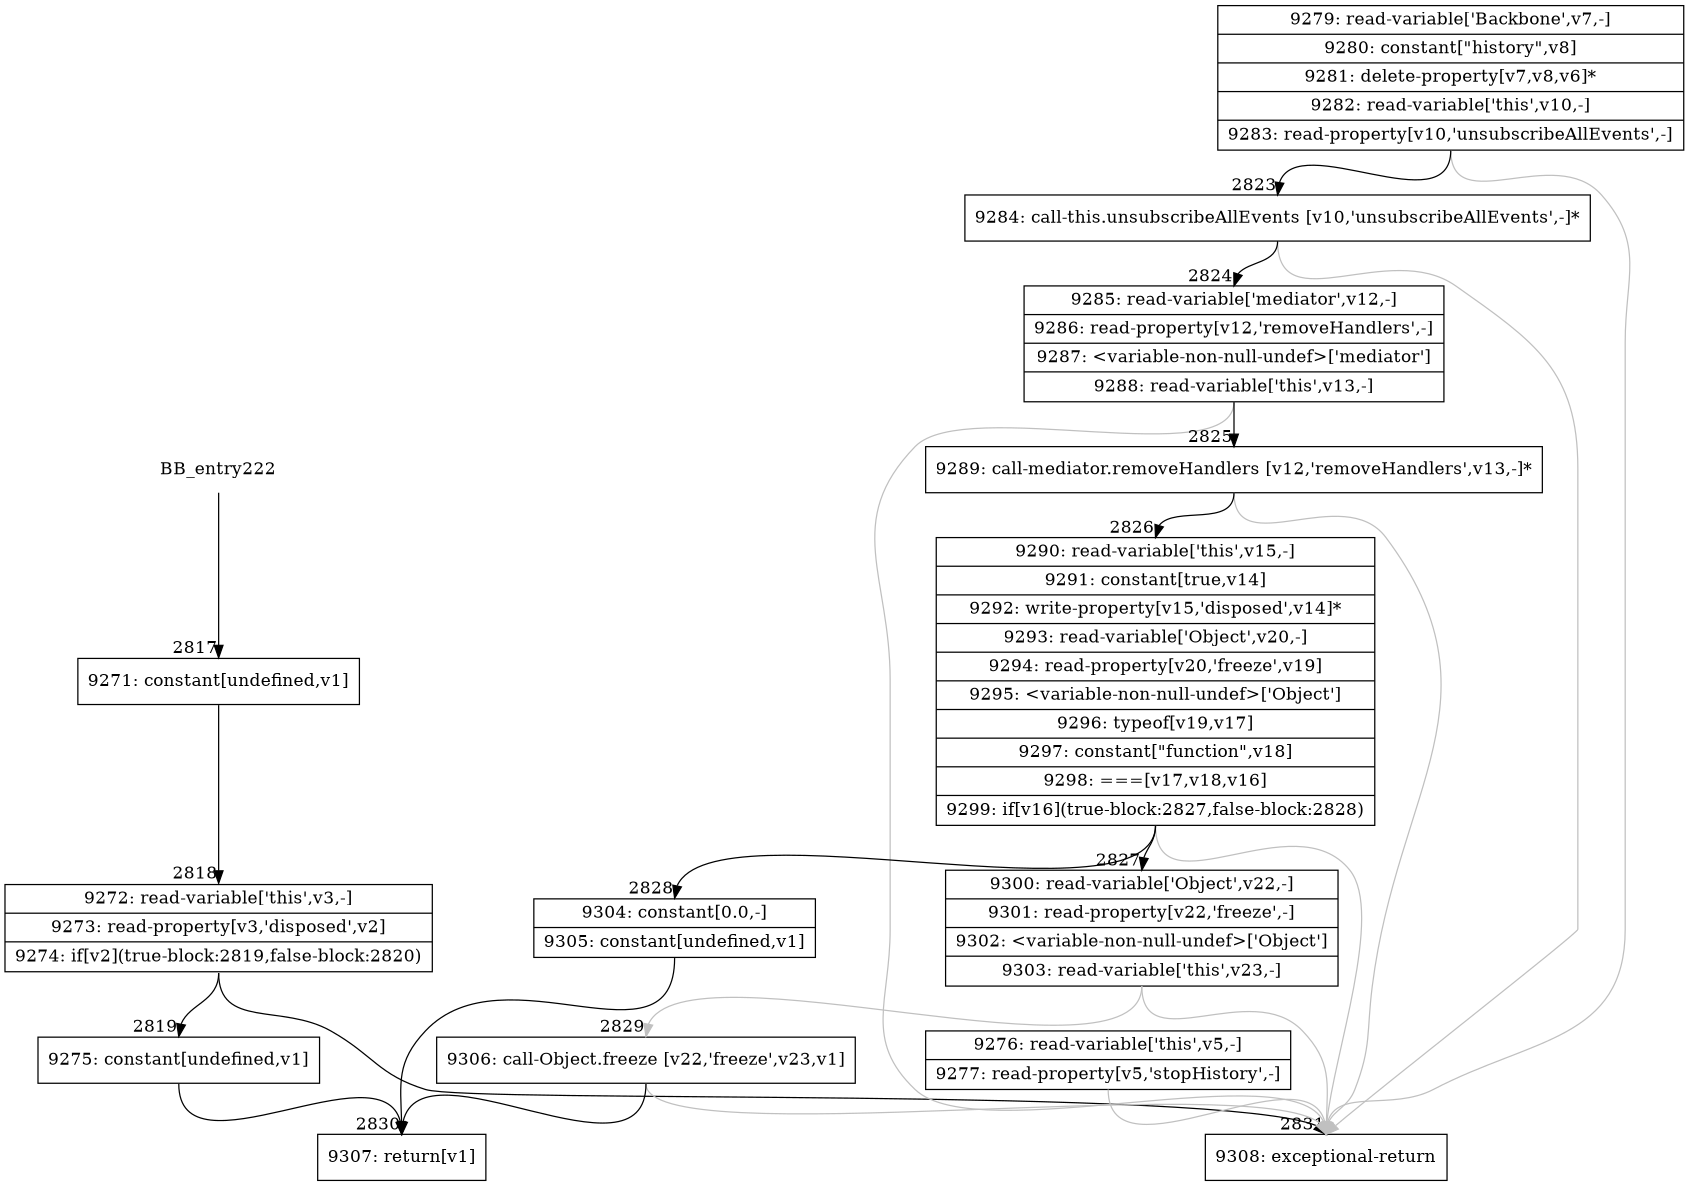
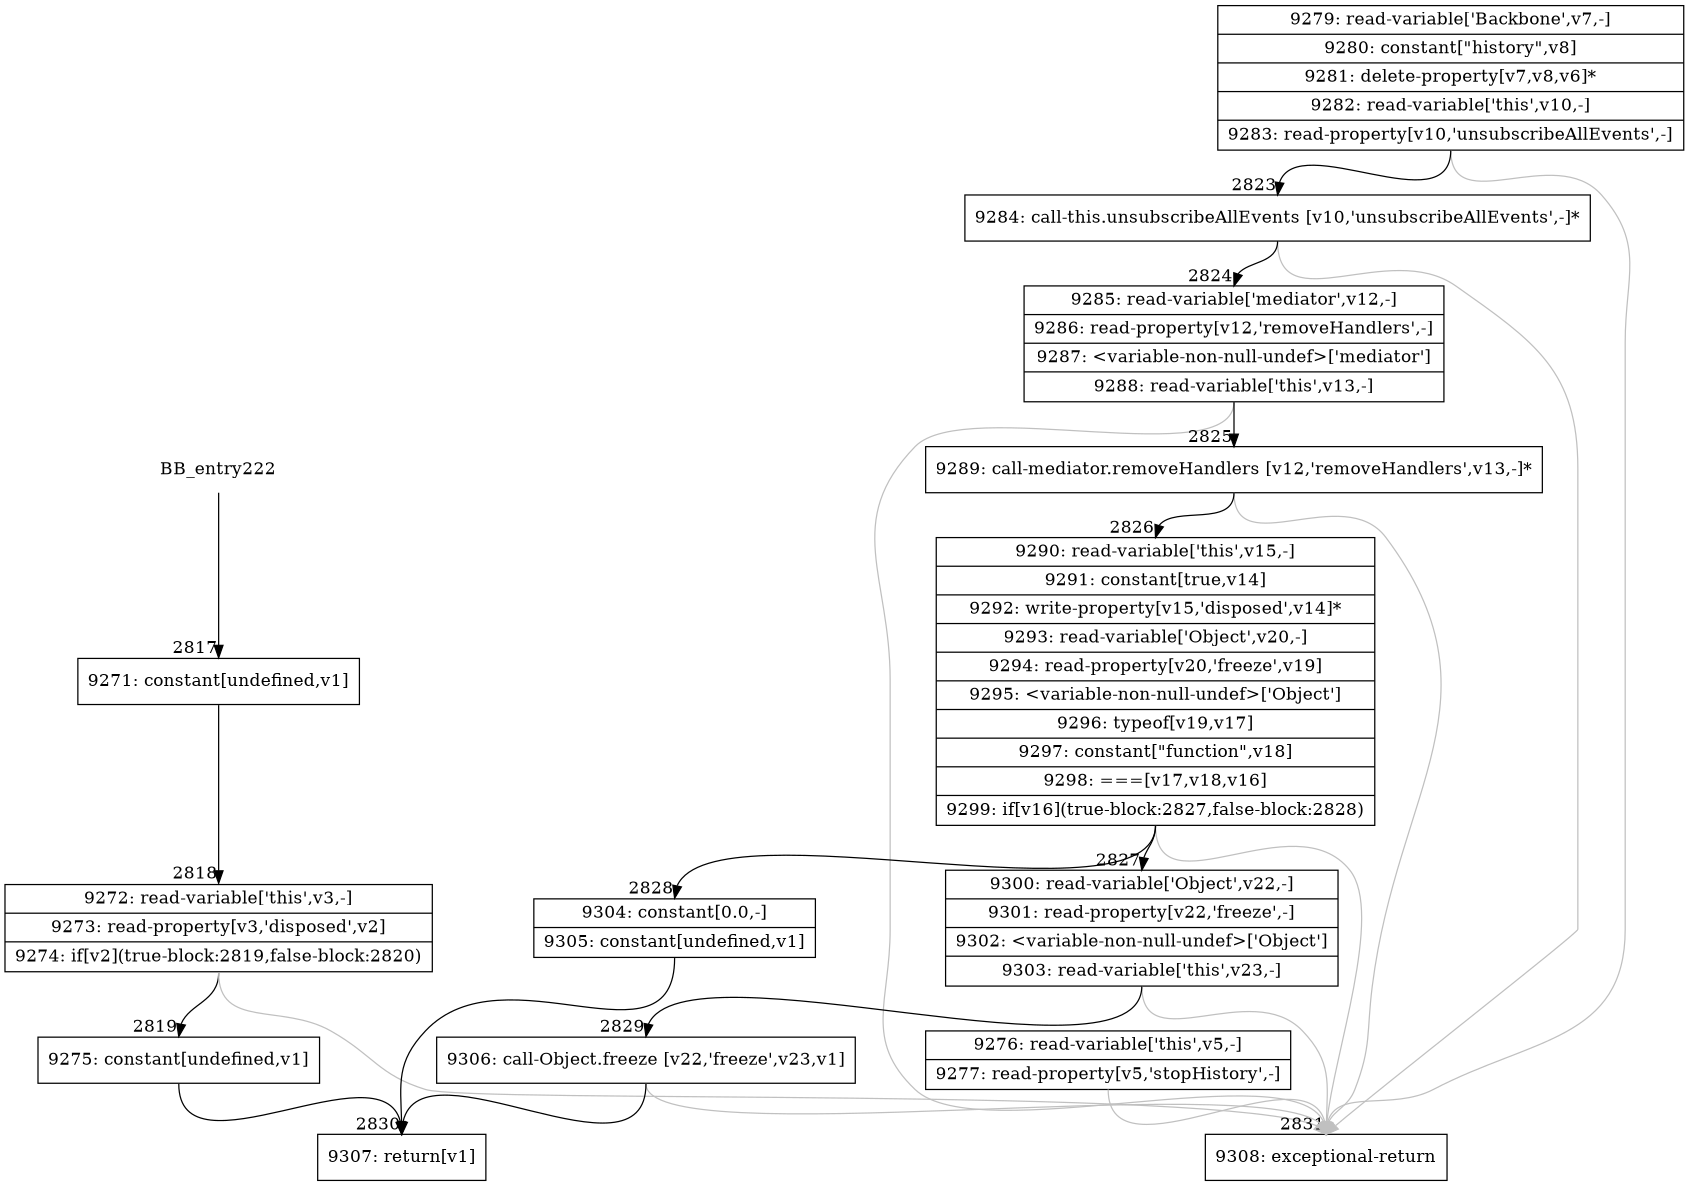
edge "9300: read-variable['Object',v22,-]" -> "9306: call-Object.freeze [v22,'freeze',v23,v1]": color gray -> black
edge "9272: read-variable['this',v3,-]" -> "9308: exceptional-return": color black -> gray
